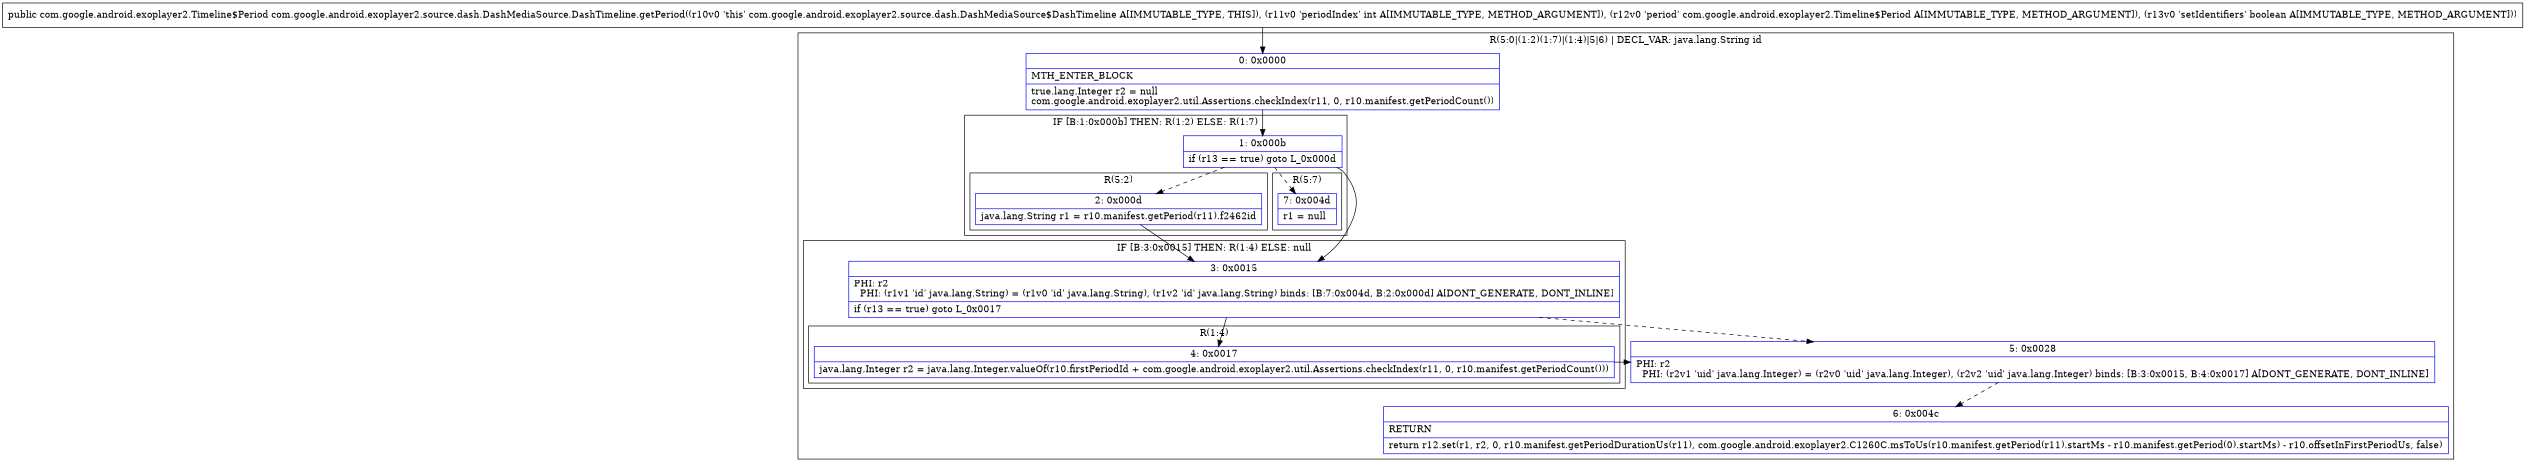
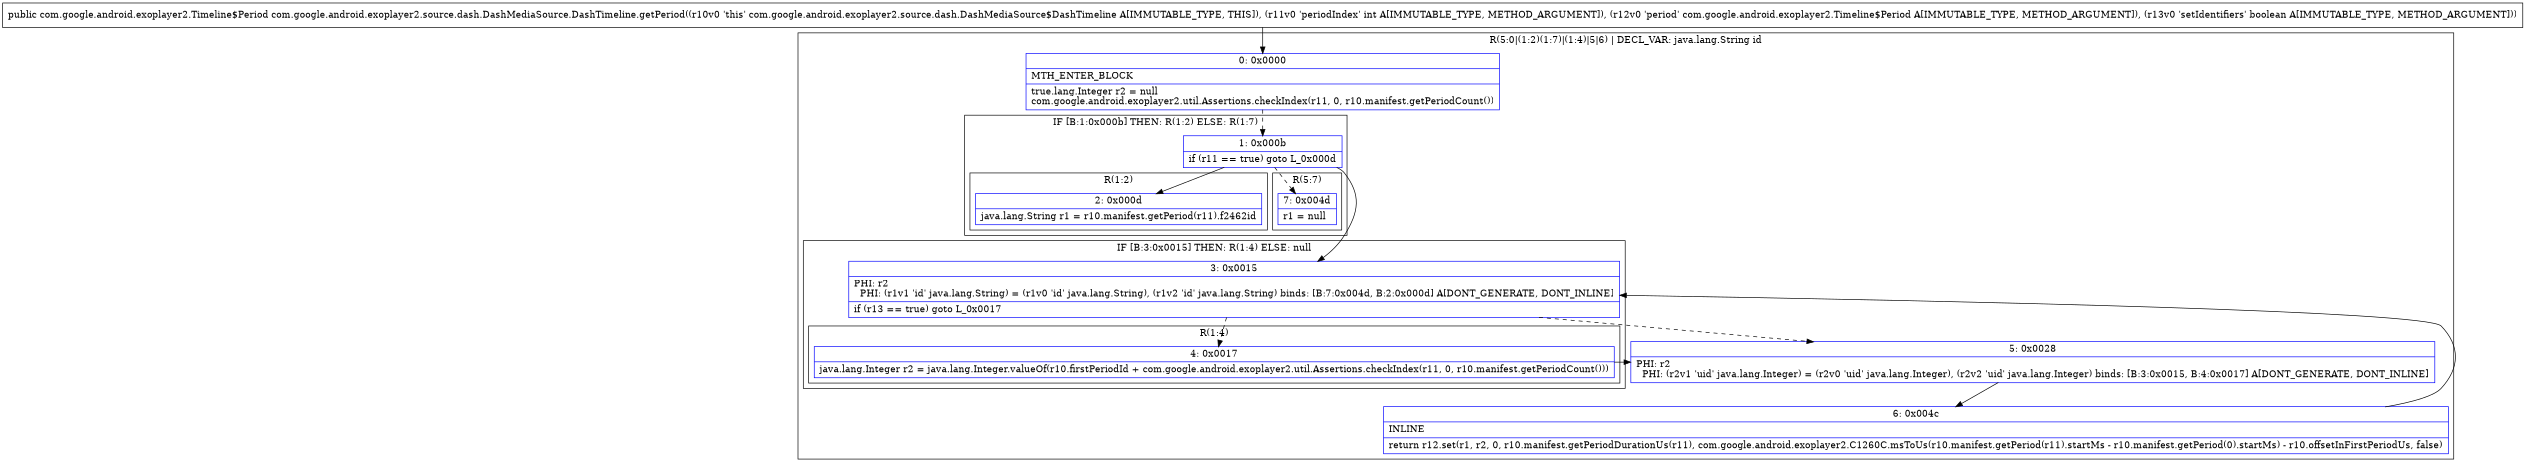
edge "0: 0x0000" -> "1: 0x000b": style solid -> dashed
node "1: 0x000b": text "if (r13 == true) goto L_0x000d" -> "if (r11 == true) goto L_0x000d"
edge "1: 0x000b" -> "2: 0x000d": style dashed -> solid
cluster "R(5:2)": label "R(5:2)" -> "R(1:2)"
edge "2: 0x000d" -> "3: 0x0015": now "6: 0x004c" -> "3: 0x0015"
edge "3: 0x0015" -> "4: 0x0017": style solid -> dashed
edge "5: 0x0028" -> "6: 0x004c": style dashed -> solid
node "6: 0x004c": text "RETURN" -> "INLINE"
